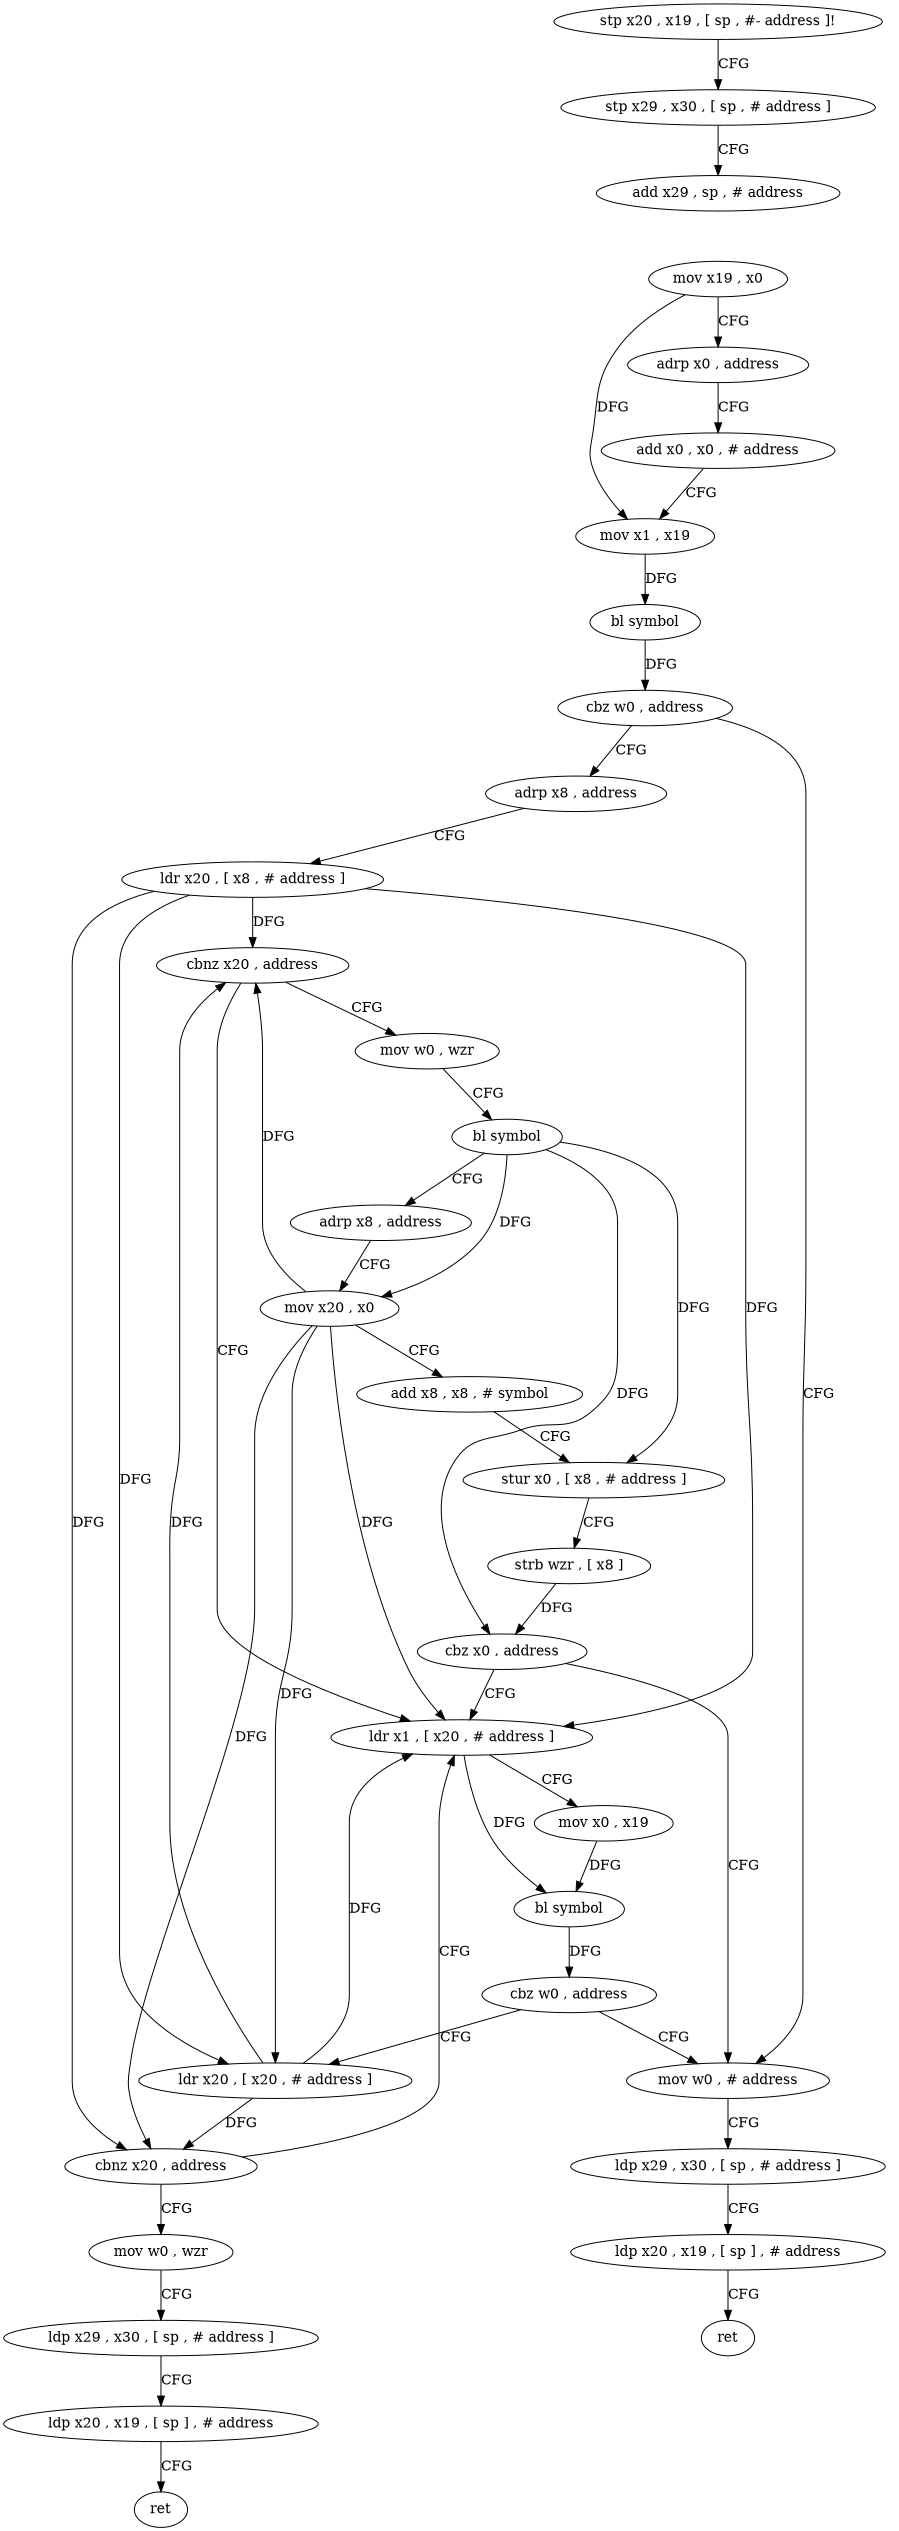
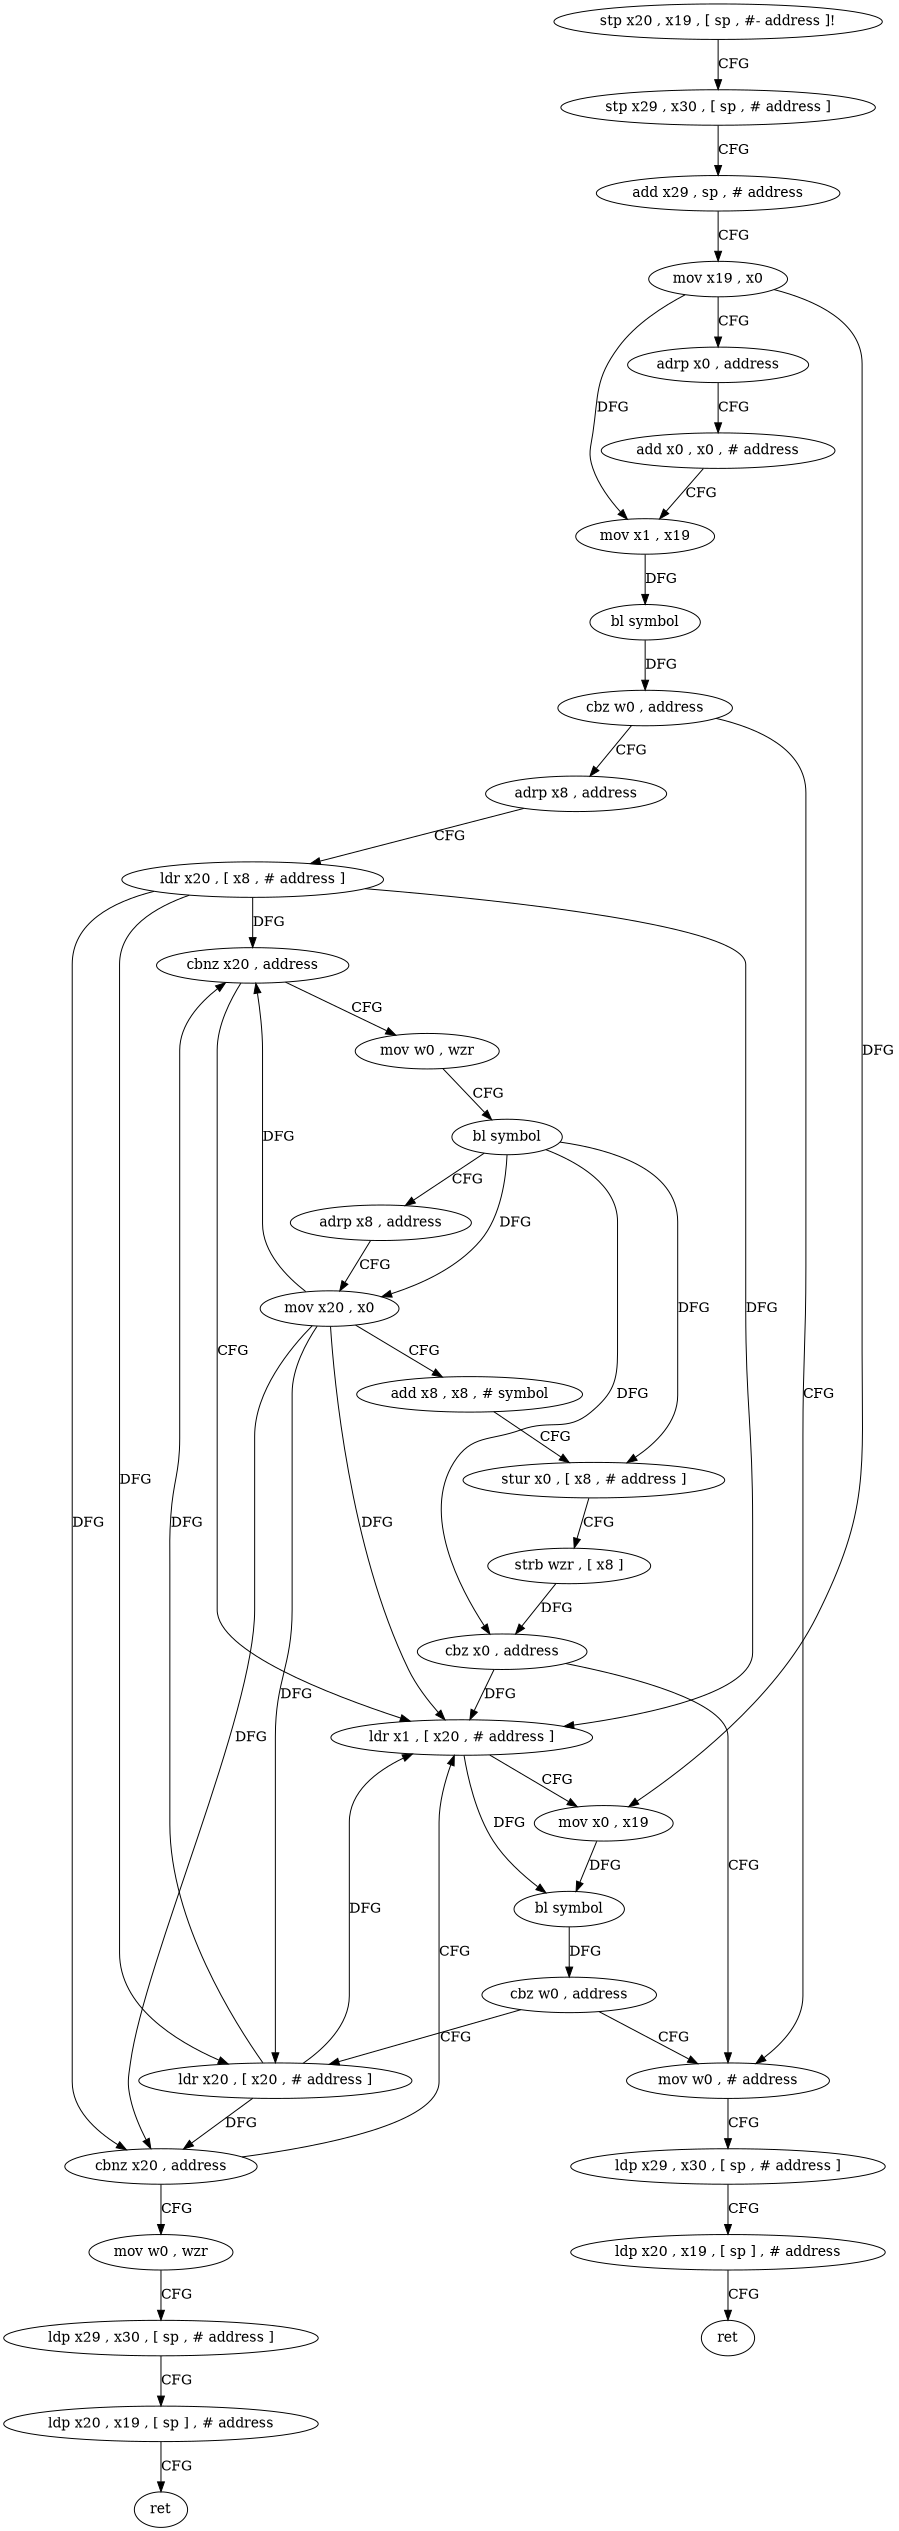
edge "add x29 , sp , # address" -> "mov x19 , x0": added, label "CFG"
edge "mov x19 , x0" -> "mov x0 , x19": added, label "DFG"
edge "cbz x0 , address" -> "ldr x1 , [ x20 , # address ]": label "CFG" -> "DFG"
